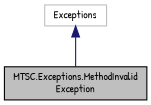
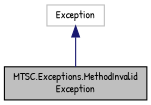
node "Exceptions": label "Exceptions" -> "Exception"
